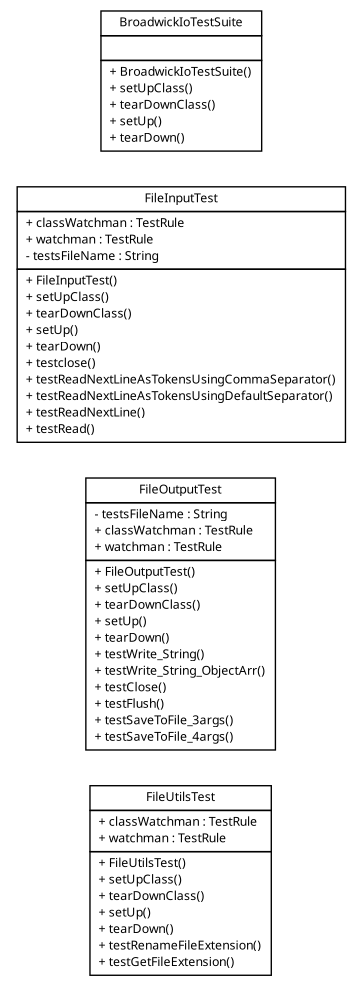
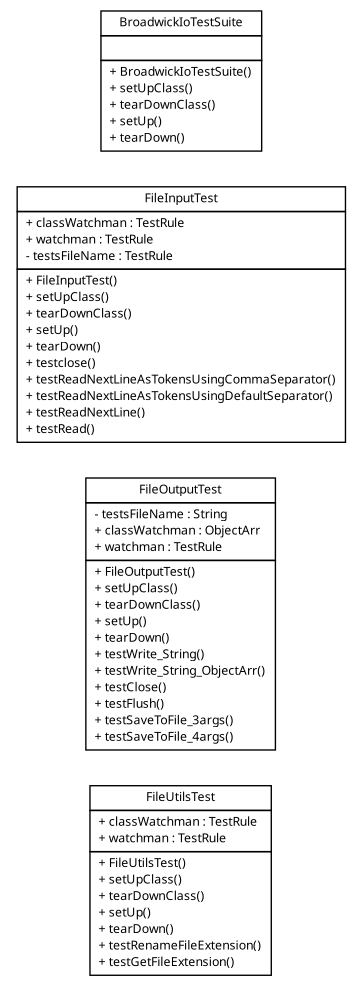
node "FileInputTest": text "- testsFileName : String" -> "- testsFileName : TestRule"
node "FileOutputTest": text "+ classWatchman : TestRule" -> "+ classWatchman : ObjectArr"
